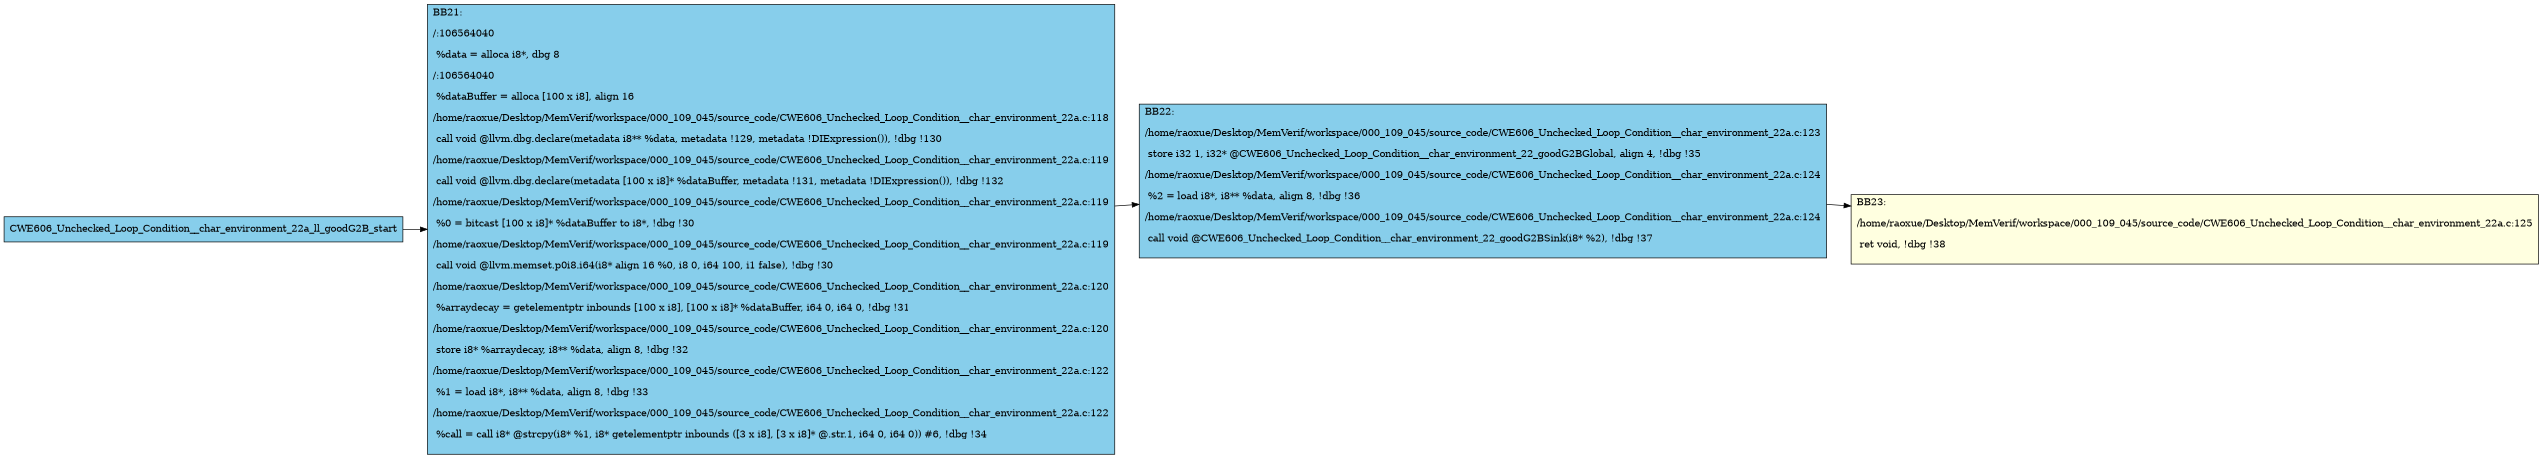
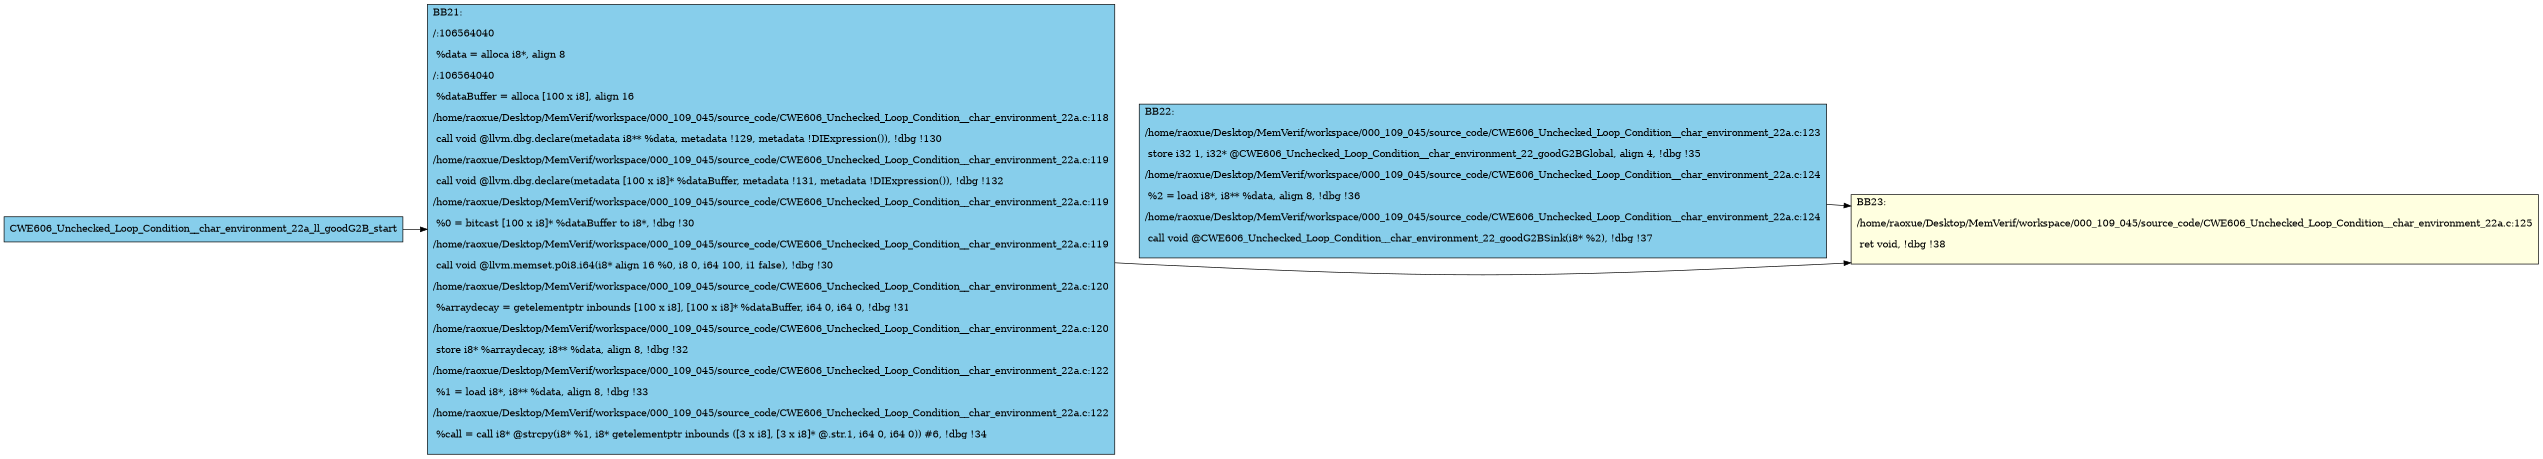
node "BB21:": text "%data = alloca i8*, dbg 8" -> "%data = alloca i8*, align 8"
edge "BB21:" -> "BB22:": now "BB21:" -> "BB23:"
